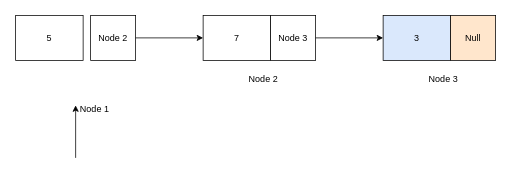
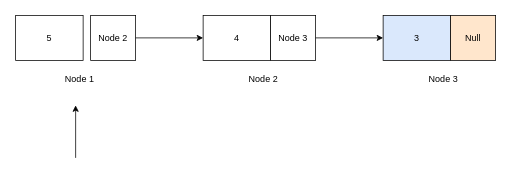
node "7": label "7" -> "4"
node "Node 1": moved (94, 109) -> (79, 79)
